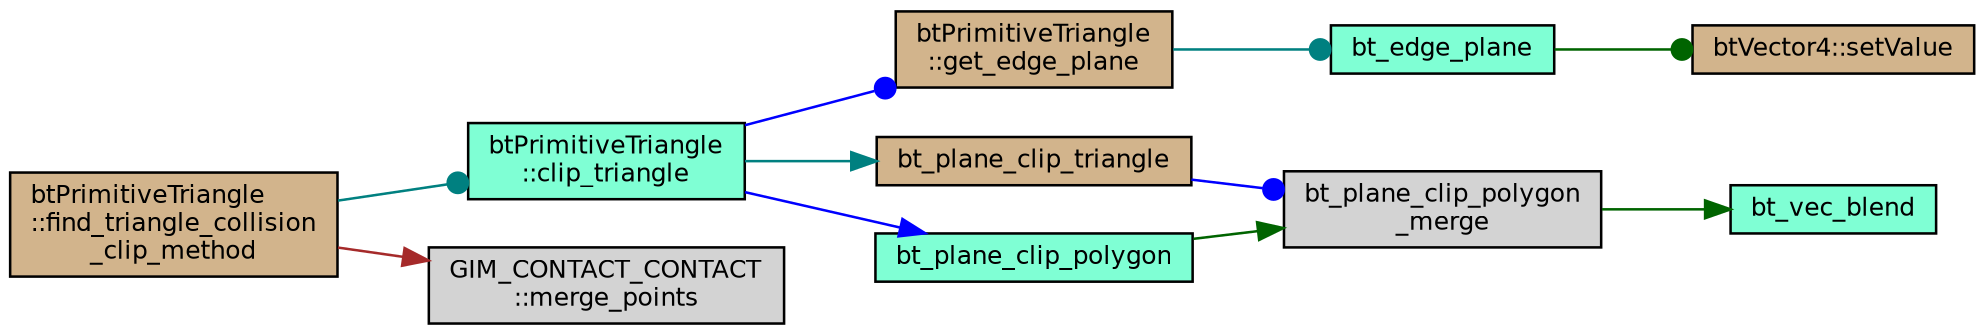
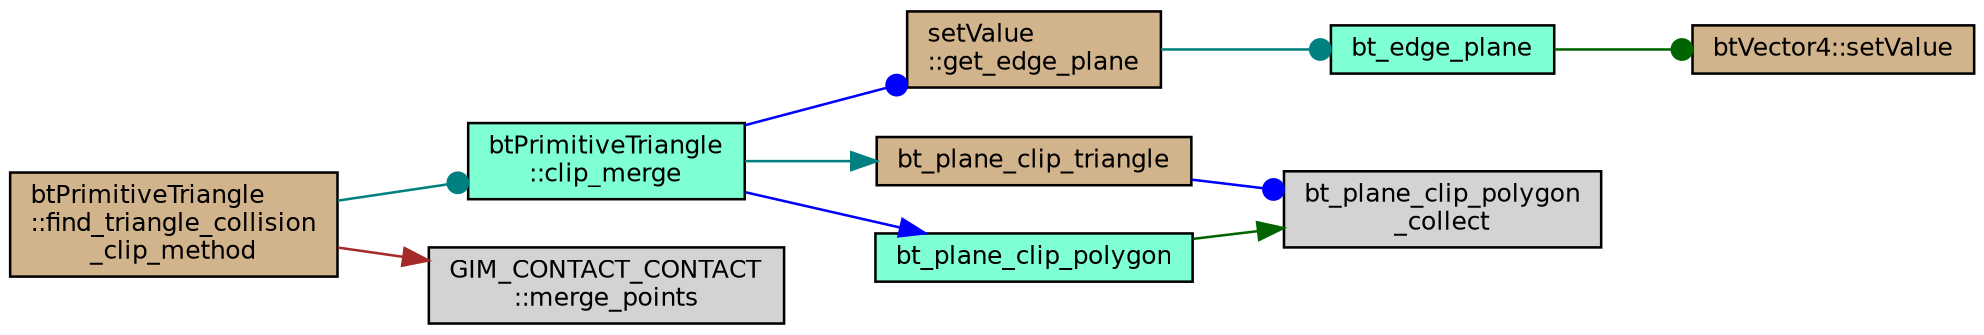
node "btPrimitiveTriangle ::get_edge_plane": label "btPrimitiveTriangle ::get_edge_plane" -> "setValue ::get_edge_plane"
node "btPrimitiveTriangle ::clip_triangle": label "btPrimitiveTriangle ::clip_triangle" -> "btPrimitiveTriangle ::clip_merge"
node "bt_plane_clip_polygon _merge": label "bt_plane_clip_polygon _merge" -> "bt_plane_clip_polygon _collect"
node "bt_vec_blend": removed
